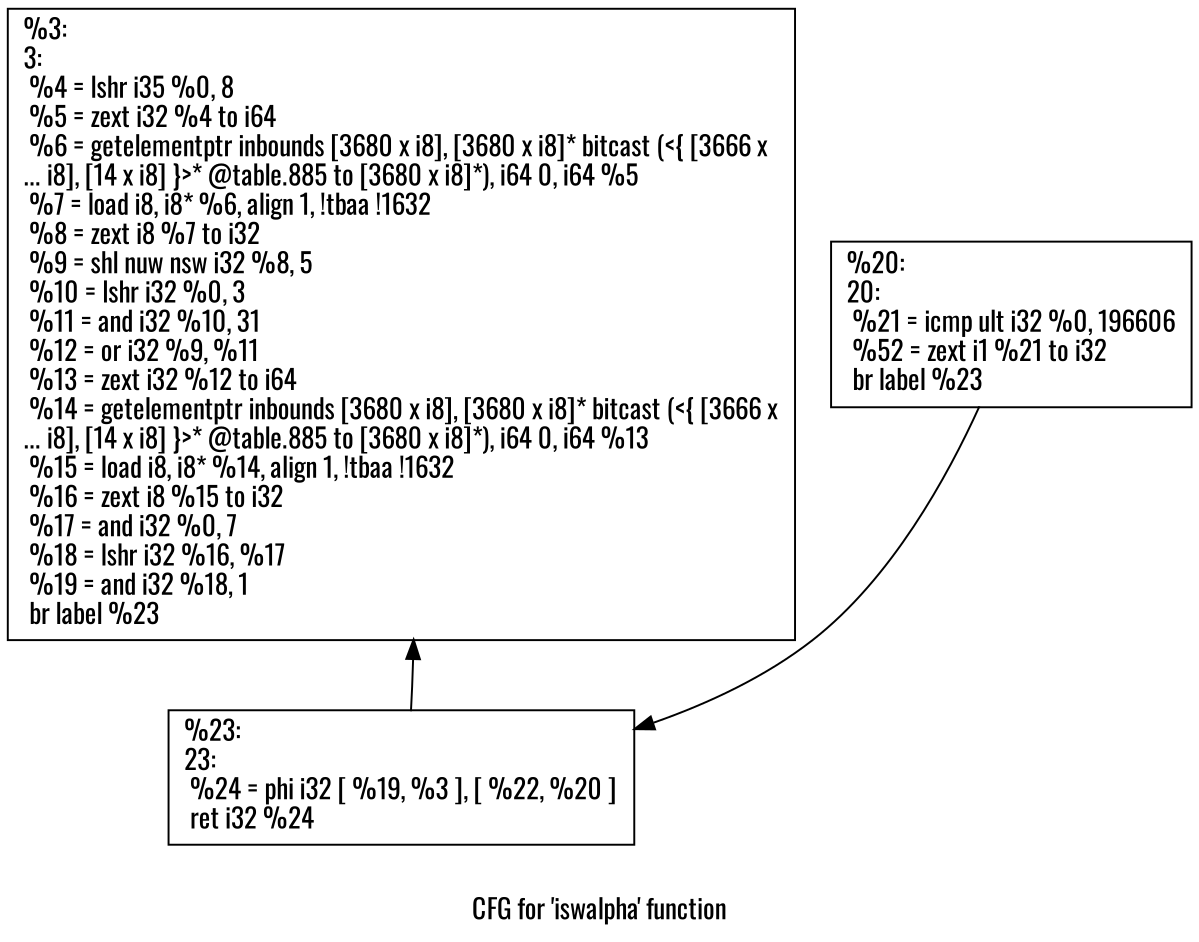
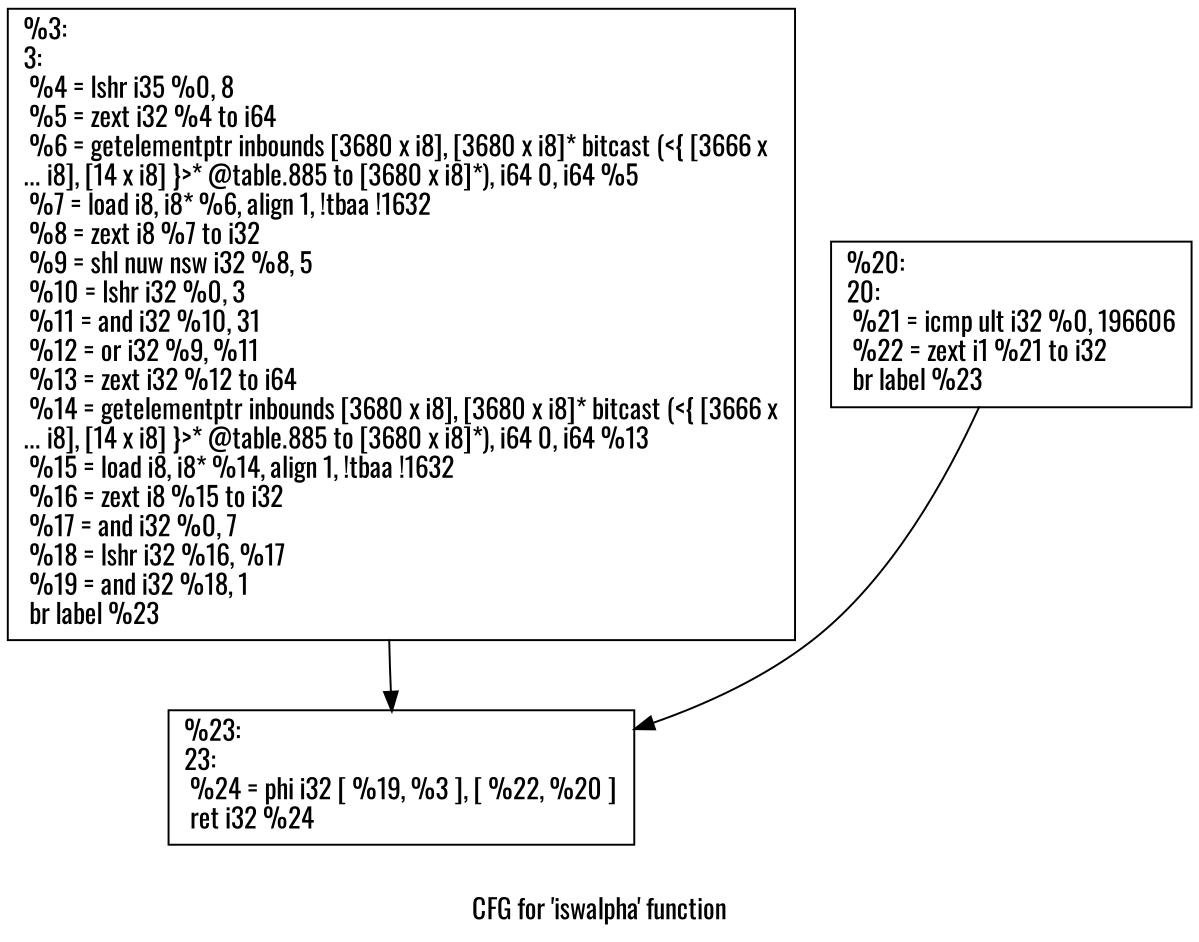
node "%20:": text "%52 = zext i1 %21 to i32" -> "%22 = zext i1 %21 to i32"
edge "%23:" -> "%3:": reversed
